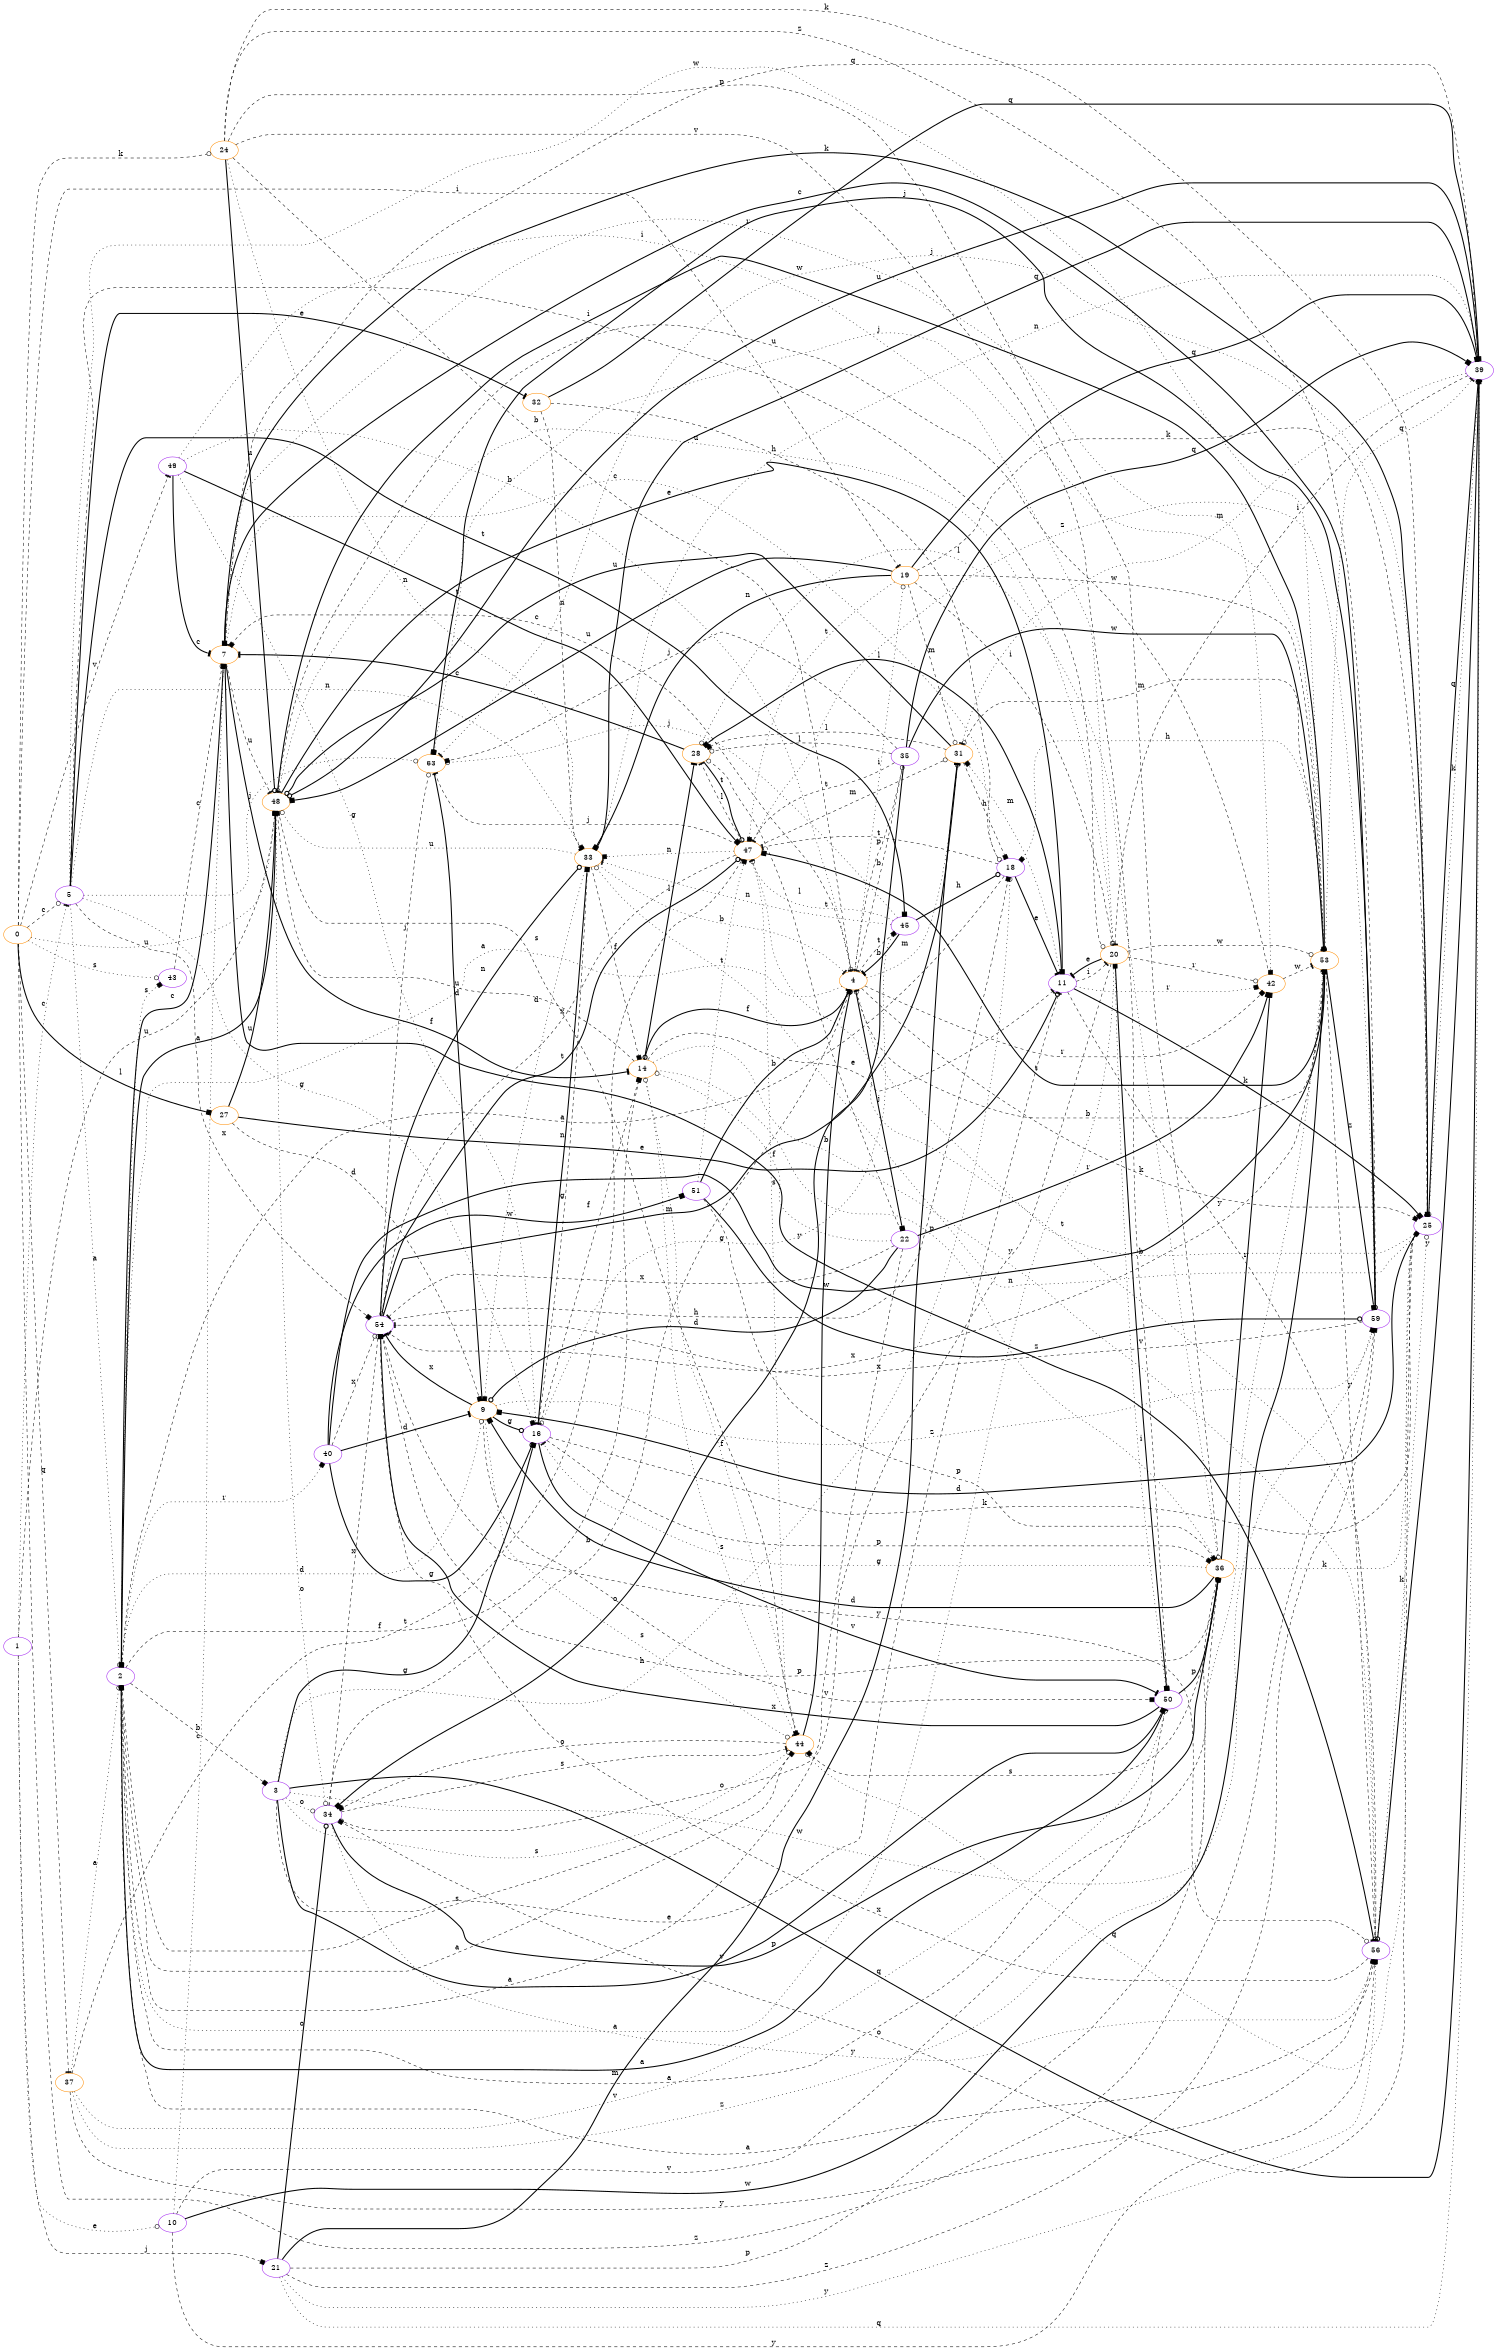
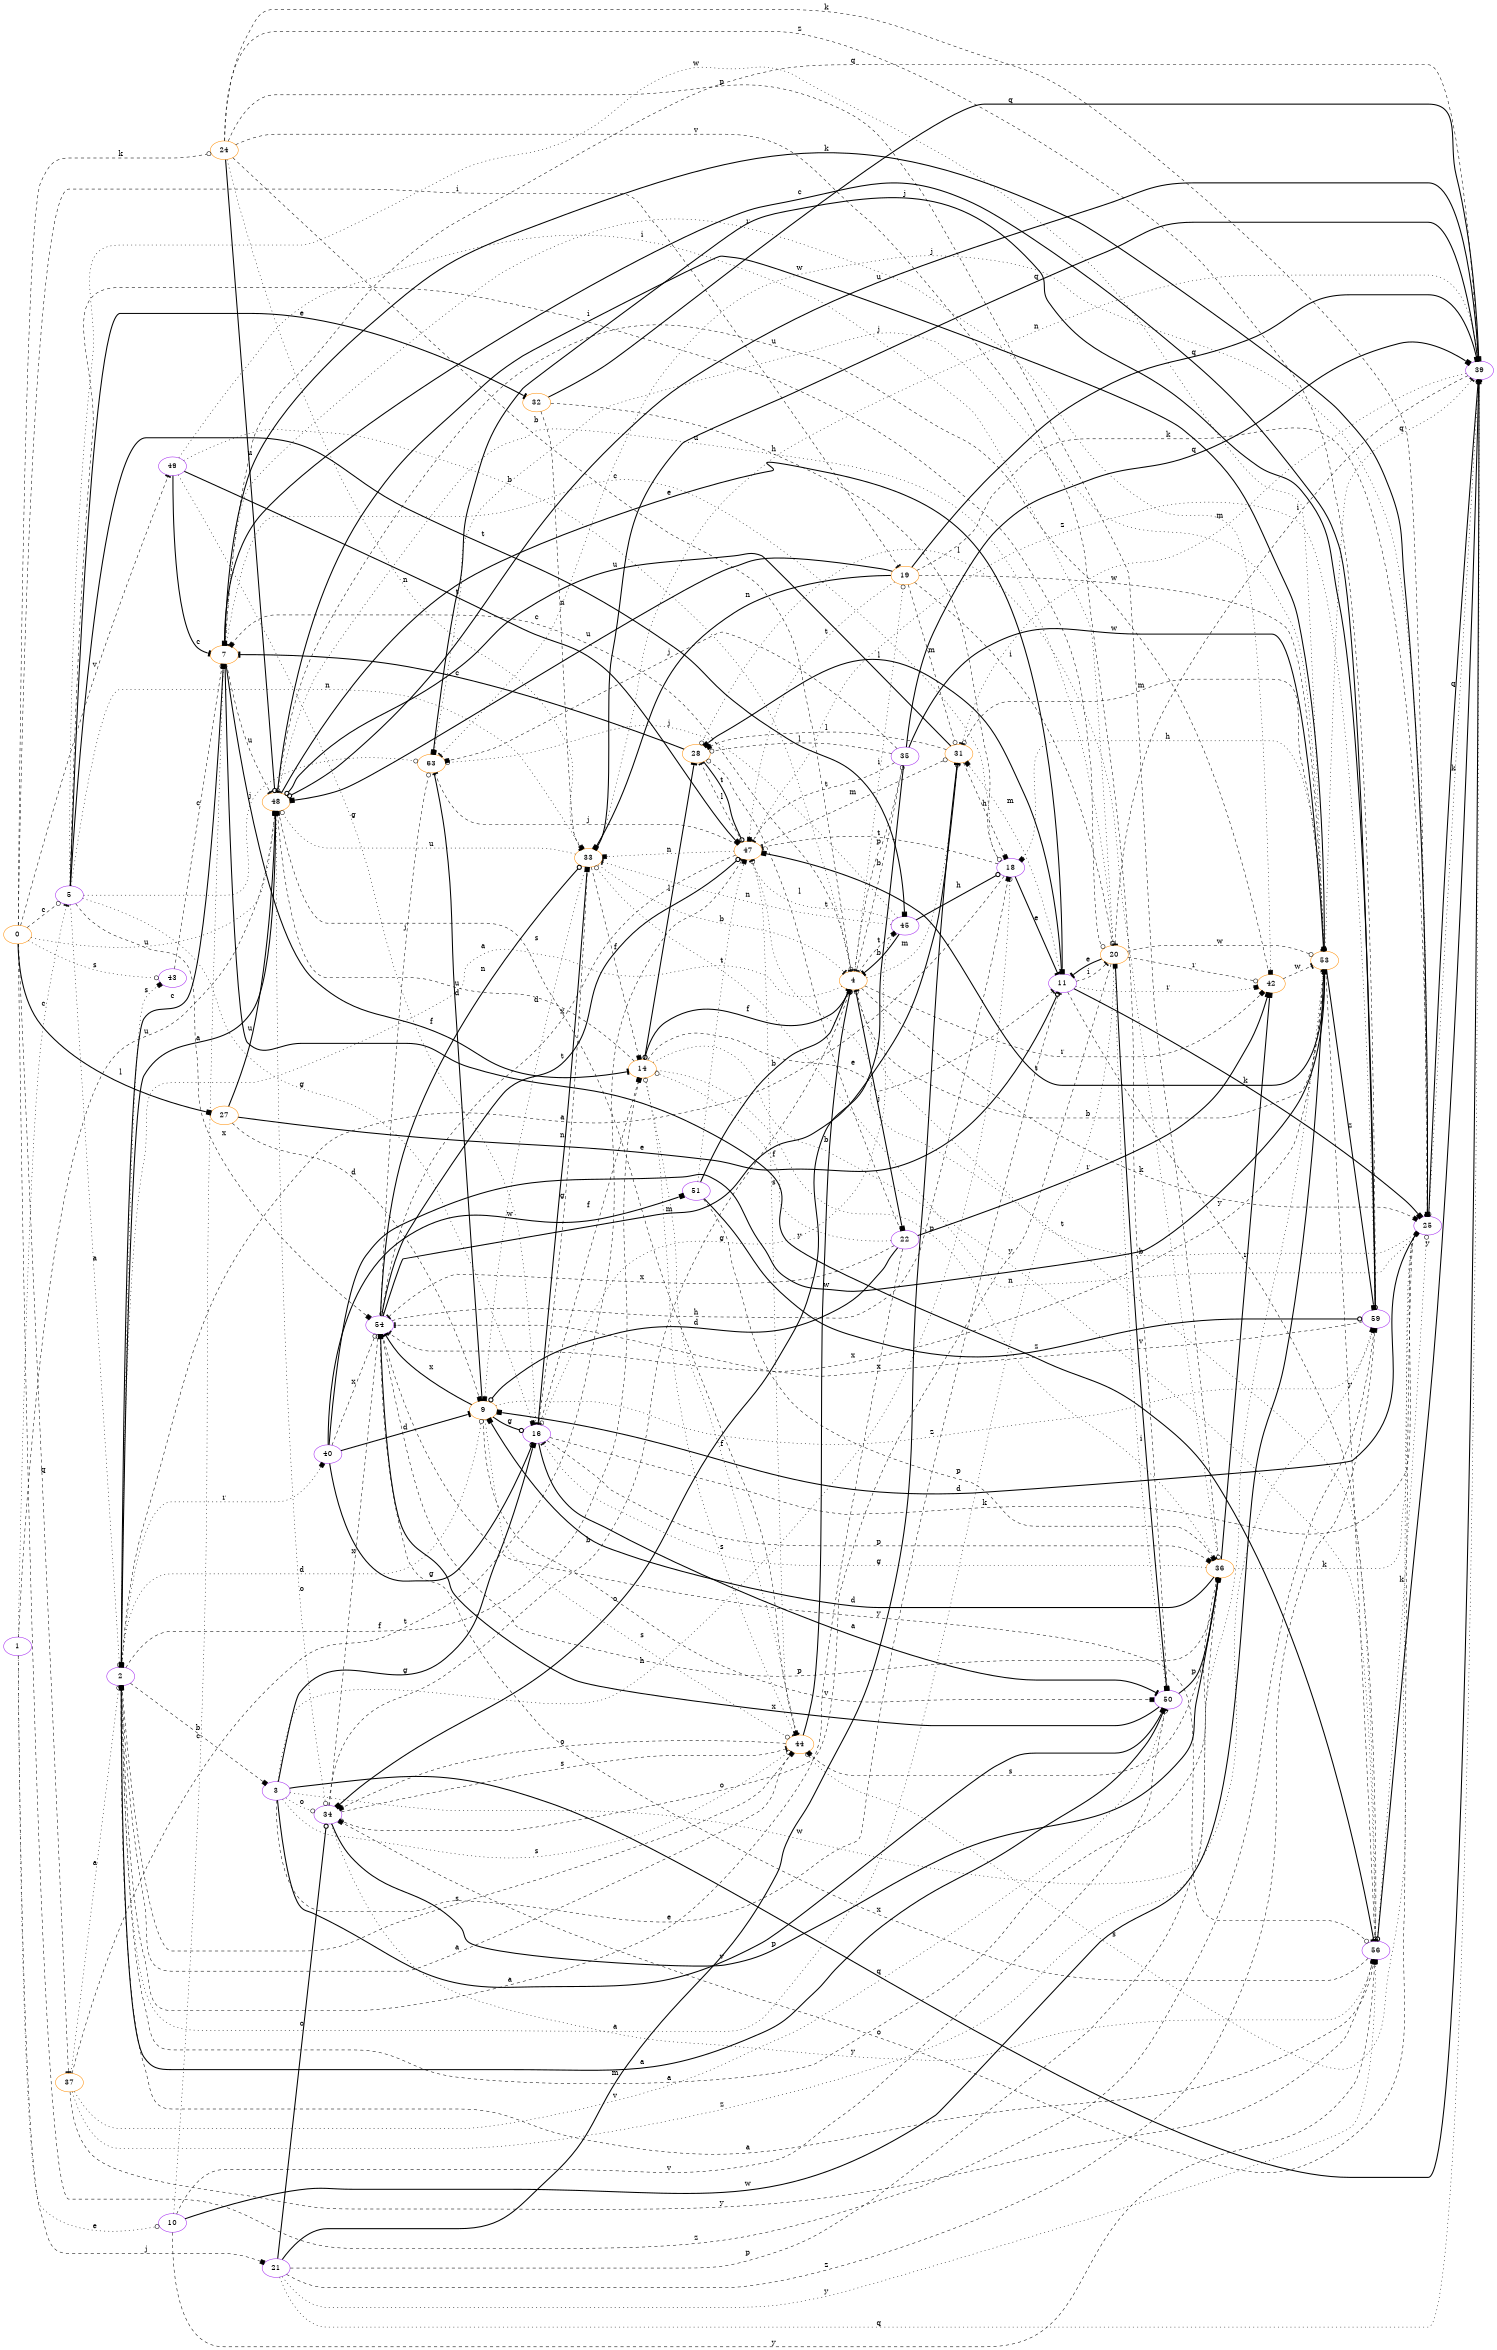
edge "16" -> "50": label "v" -> "a"
edge "25" -> "44": label "q" -> "s"
